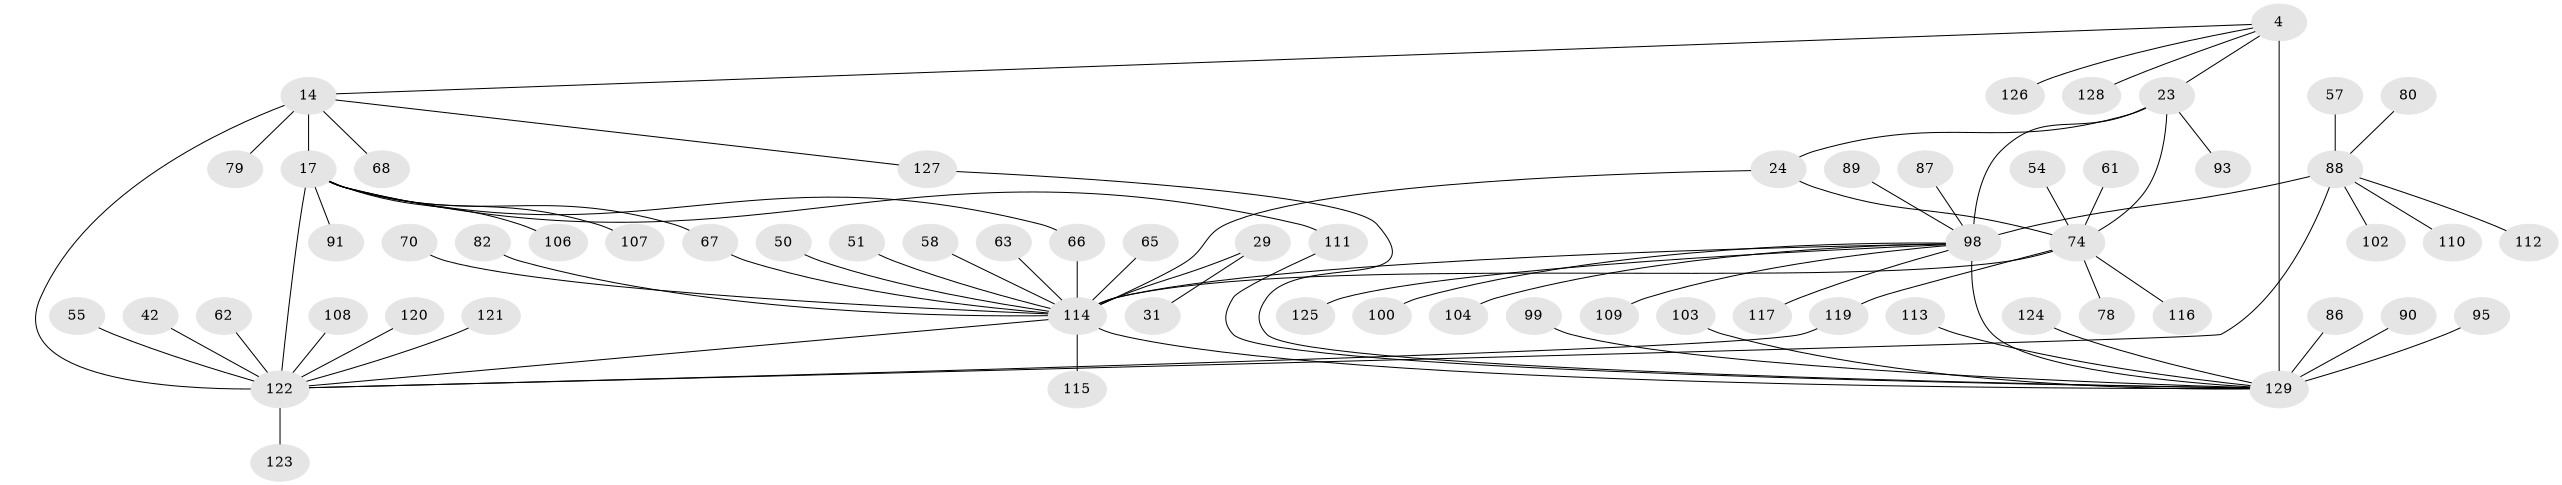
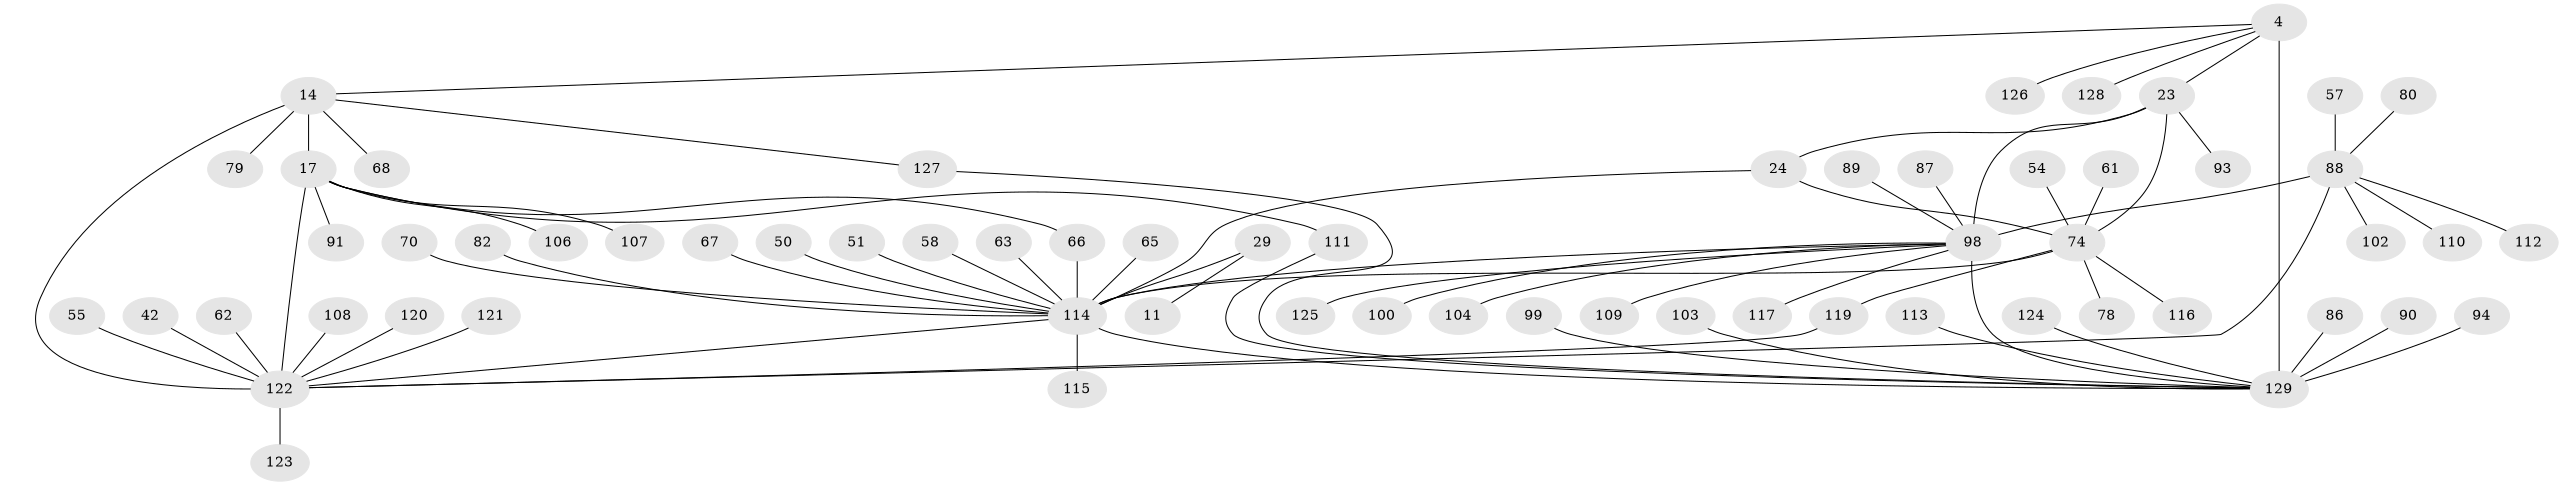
edge "17" -- "67": removed
node "31": label "31" -> "11"
node "95": label "95" -> "94"
